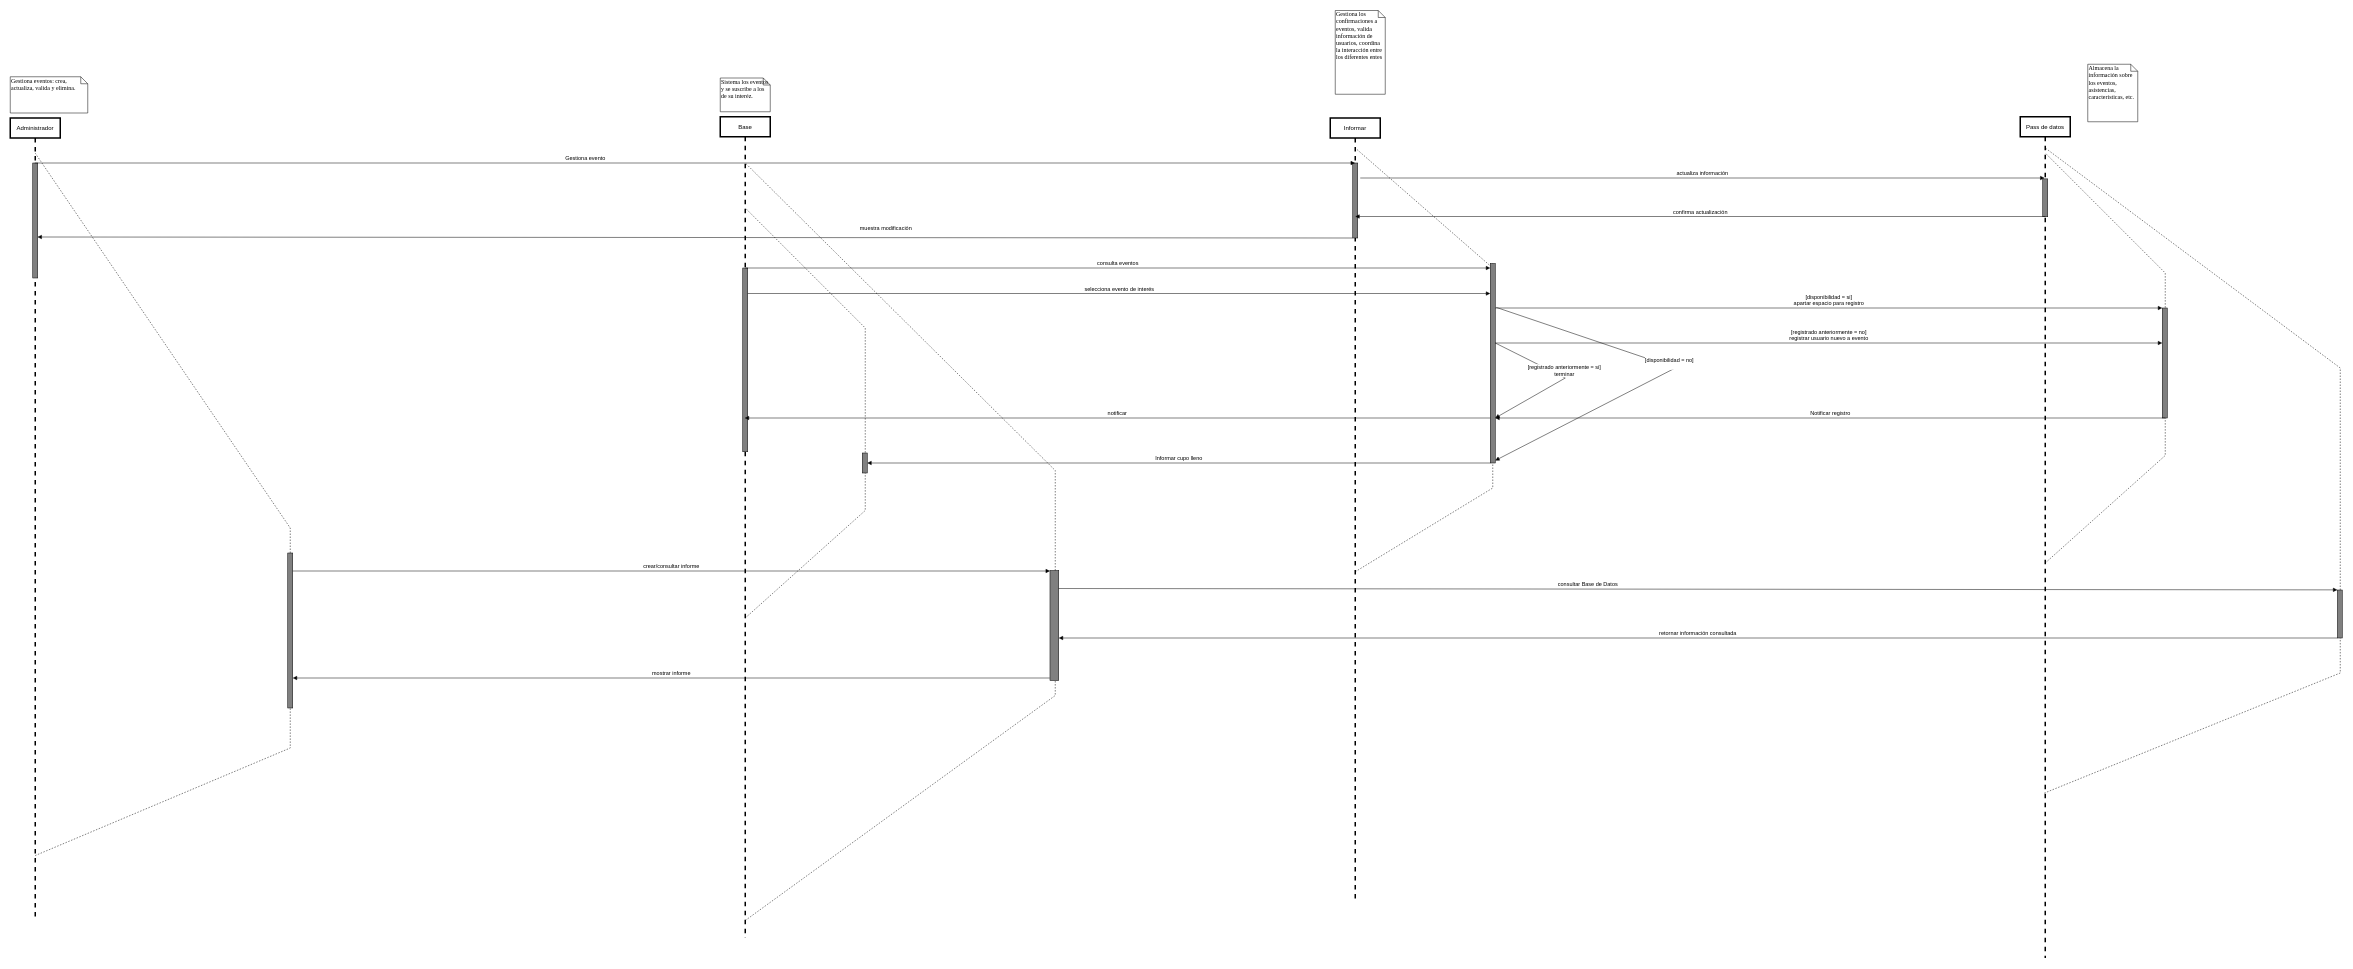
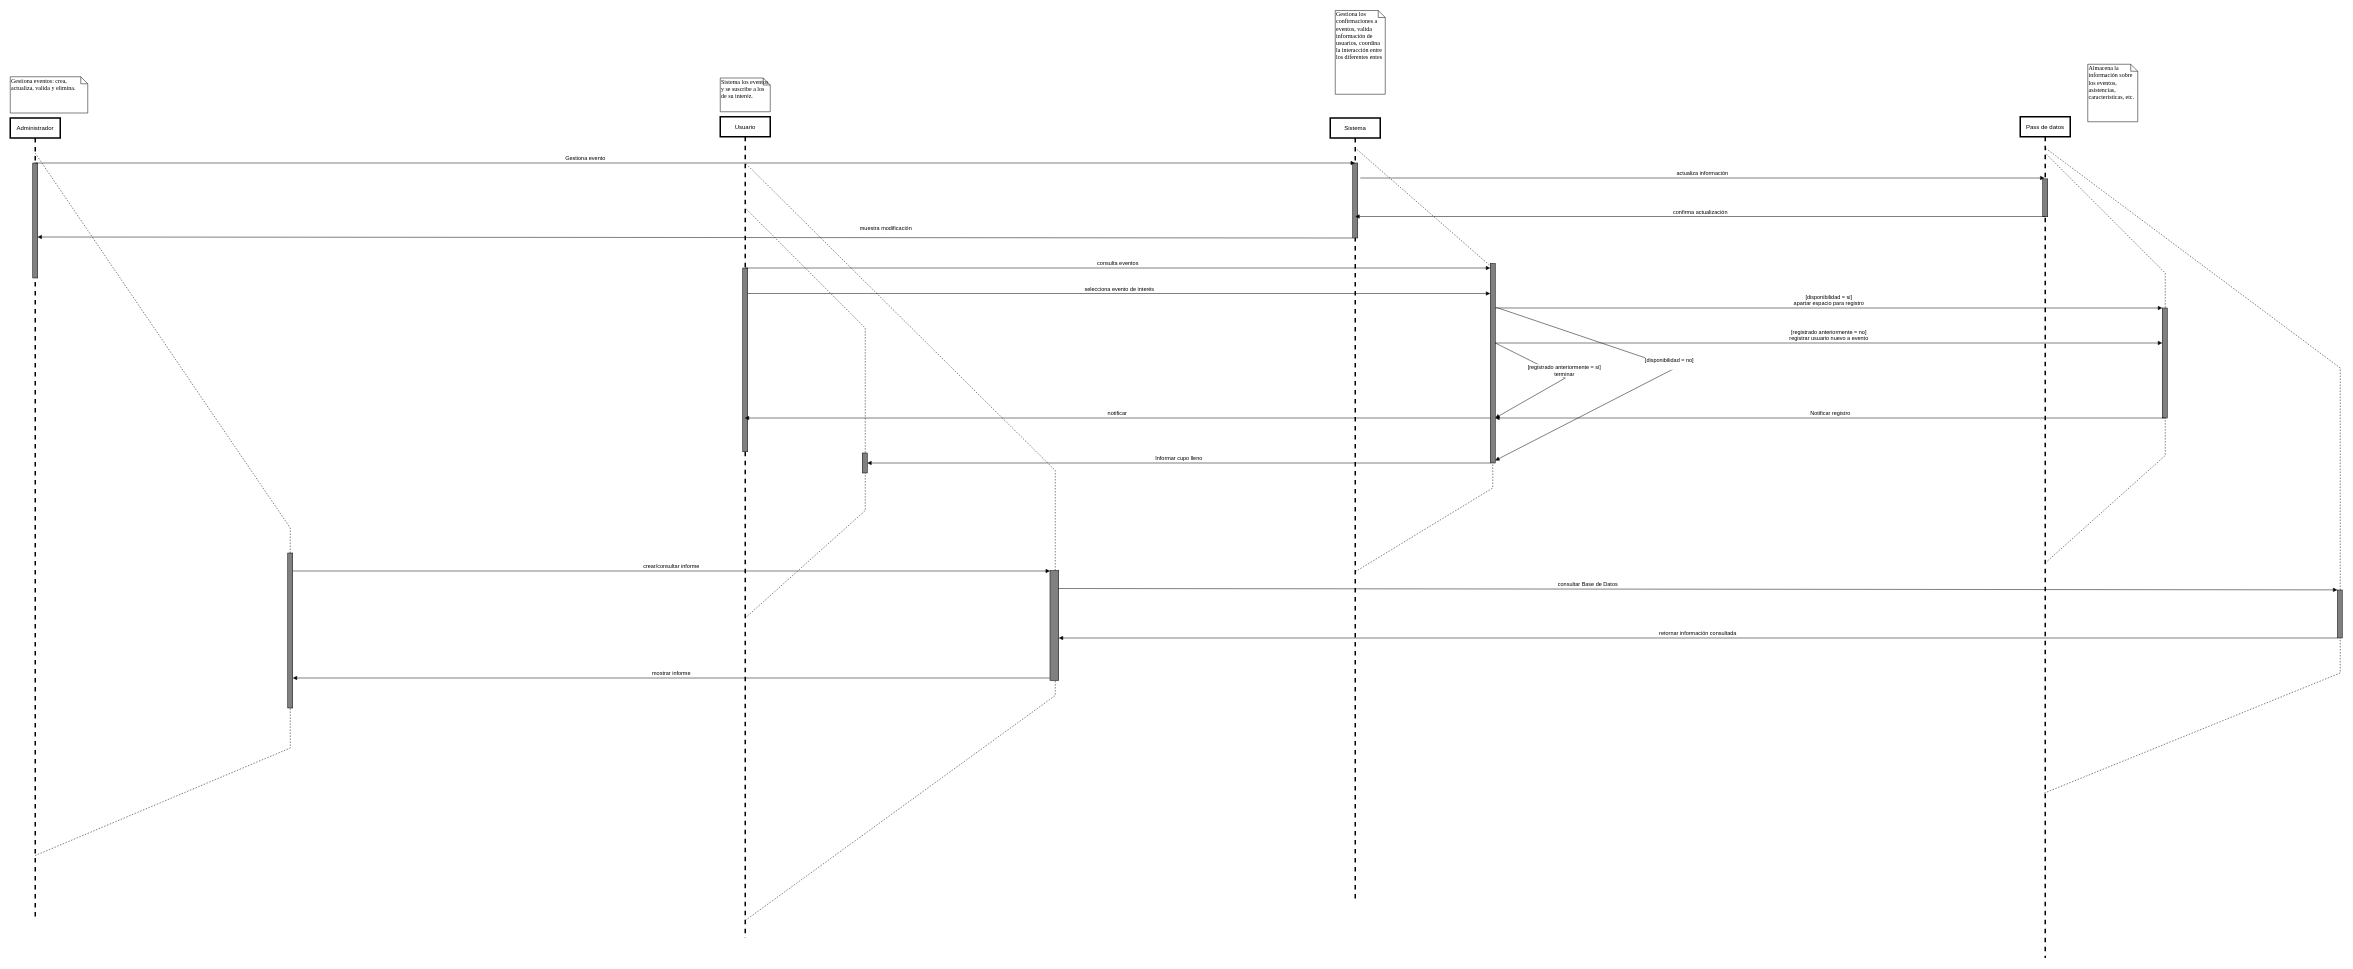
node "Base": label "Base" -> "Usuario"
node "Informar": label "Informar" -> "Sistema"
